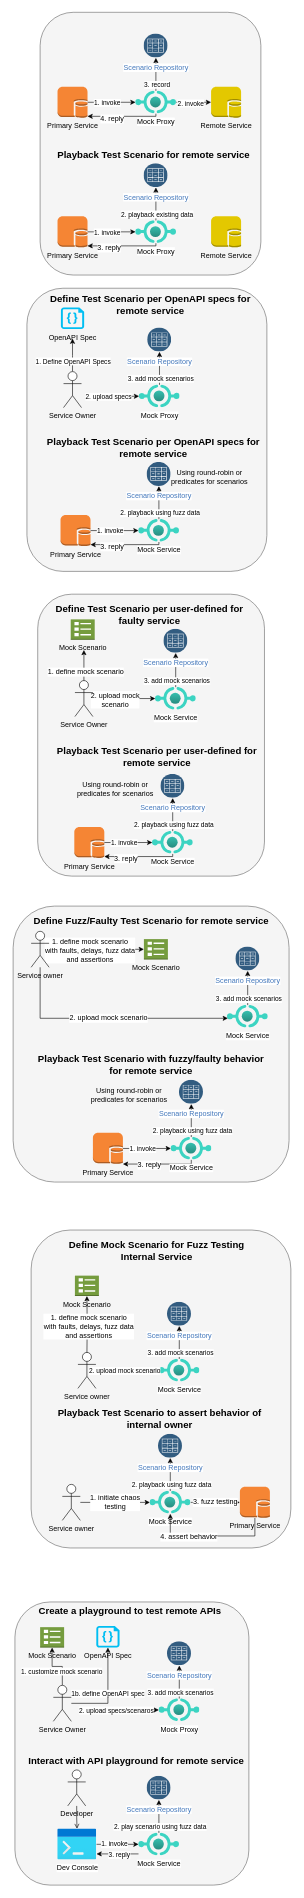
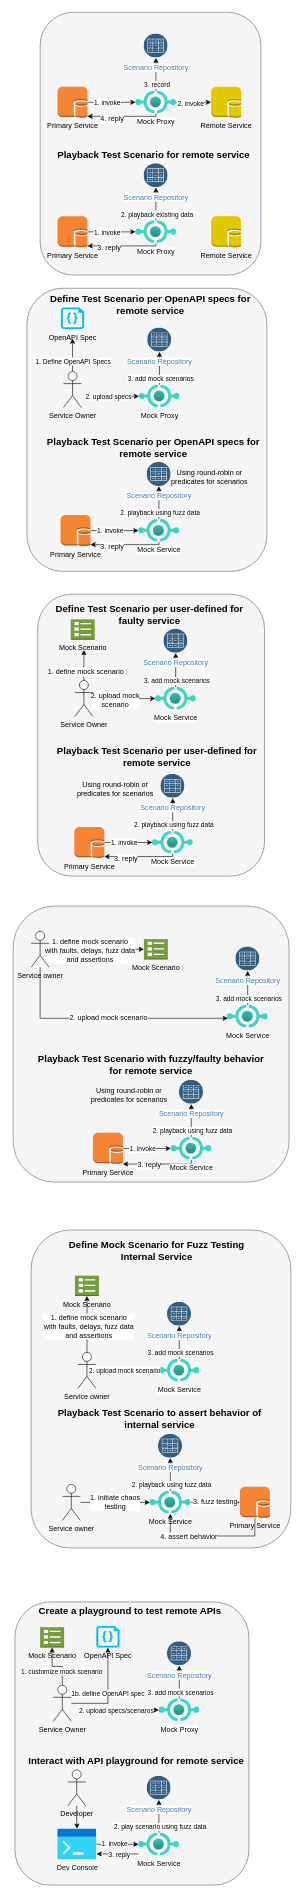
node "Define Fuzz/Faulty Test Scenario for remote service": removed
node "Playback Test Scenario to assert behavior of internal owner": label "Playback Test Scenario to assert behavior of internal owner" -> "Playback Test Scenario to assert behavior of internal service"
edge "Developer" -> "Dev Console": arrowhead open -> classic
